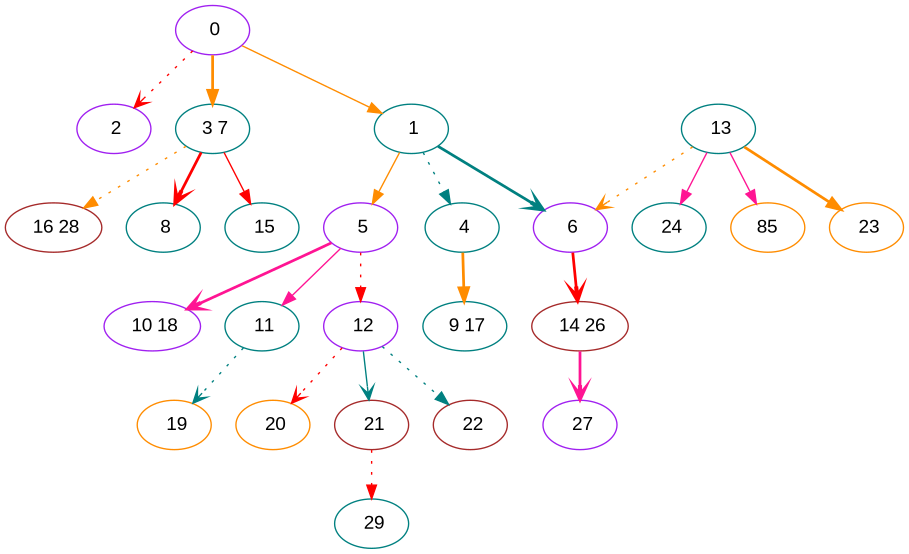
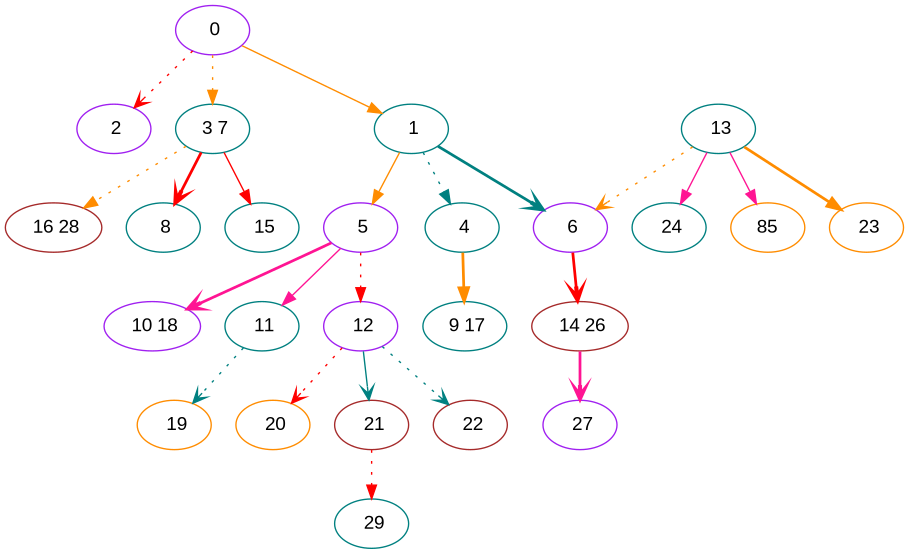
edge "0" -> "3 7": style bold -> dotted
edge "12" -> "22": arrowhead normal -> vee
